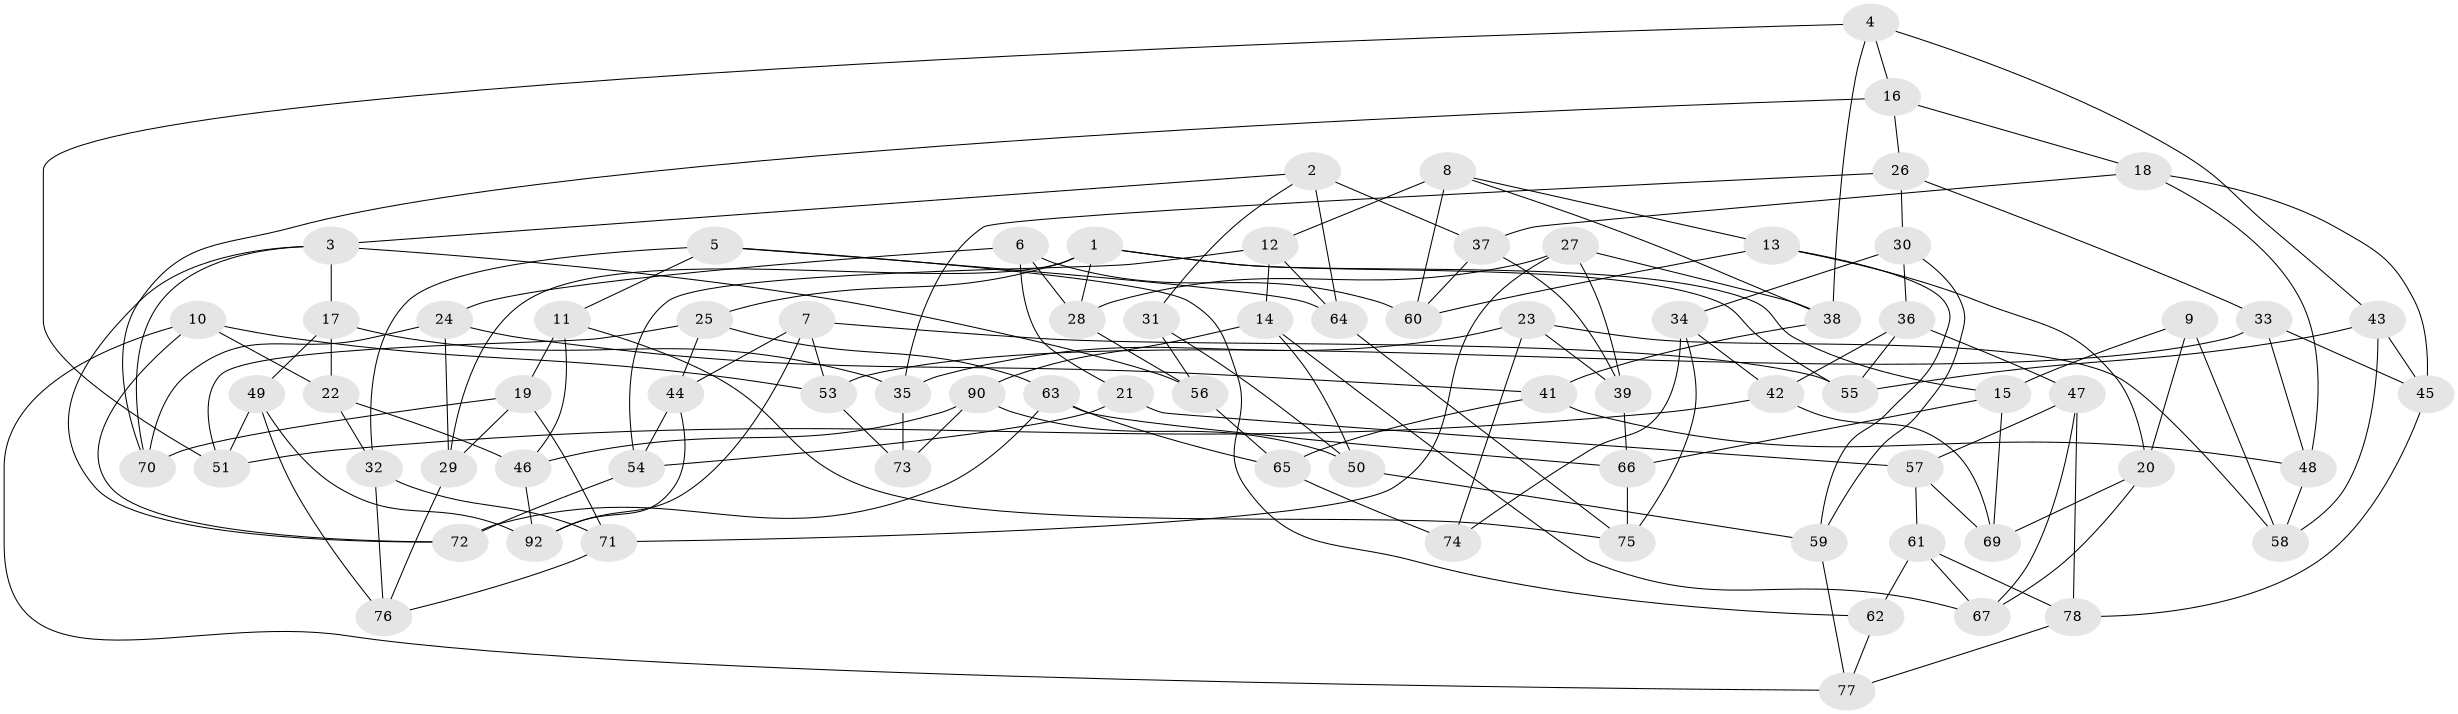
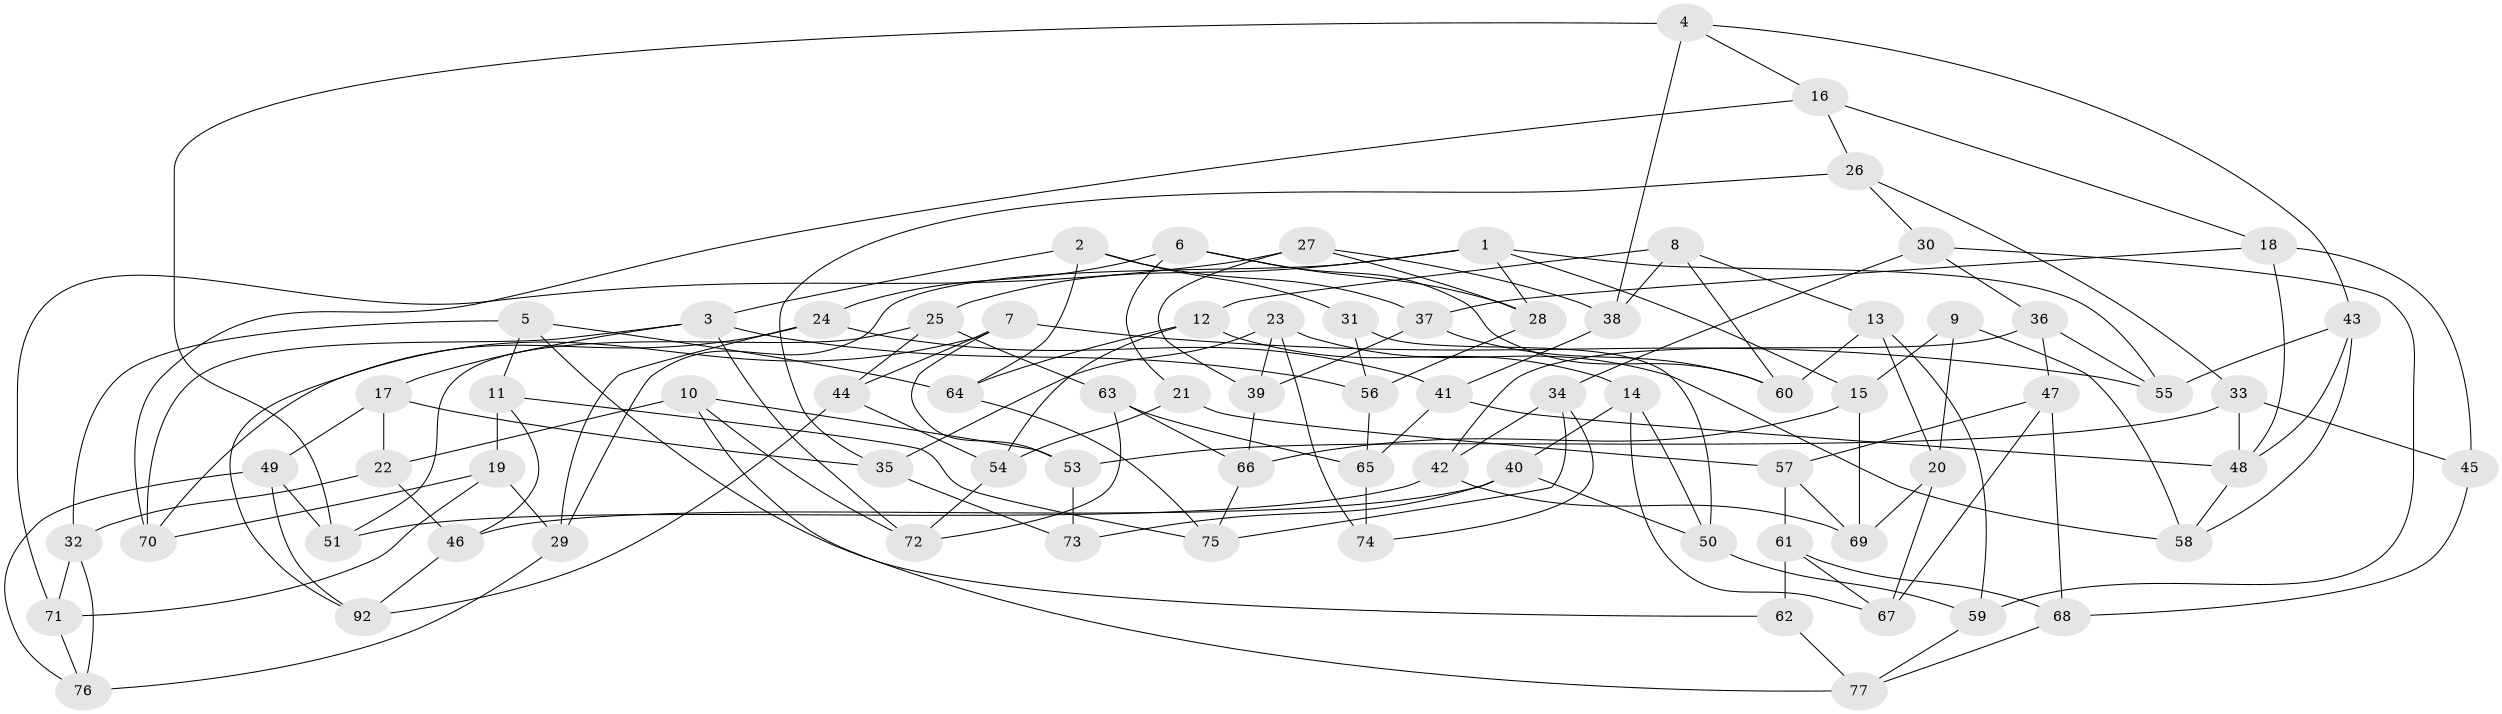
edge "43" -- "45": now "43" -- "48"
node "90": label "90" -> "40"
node "78": label "78" -> "68"
